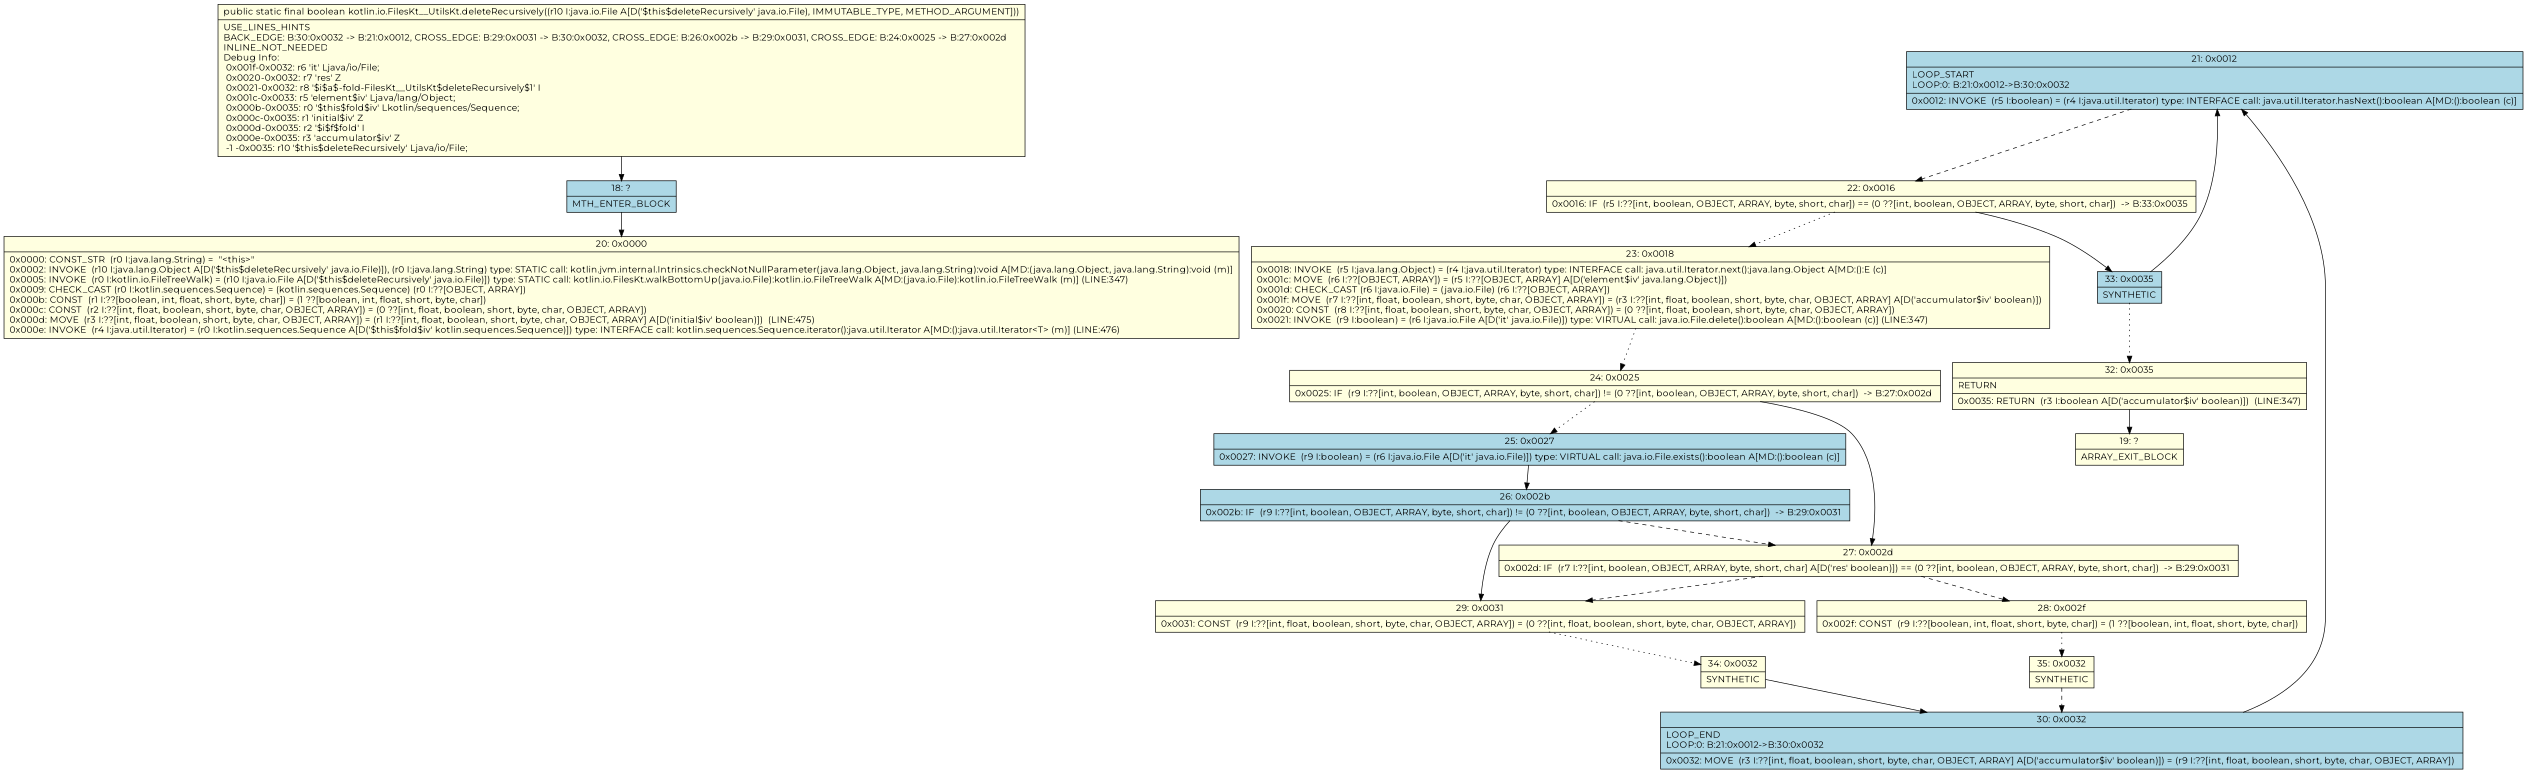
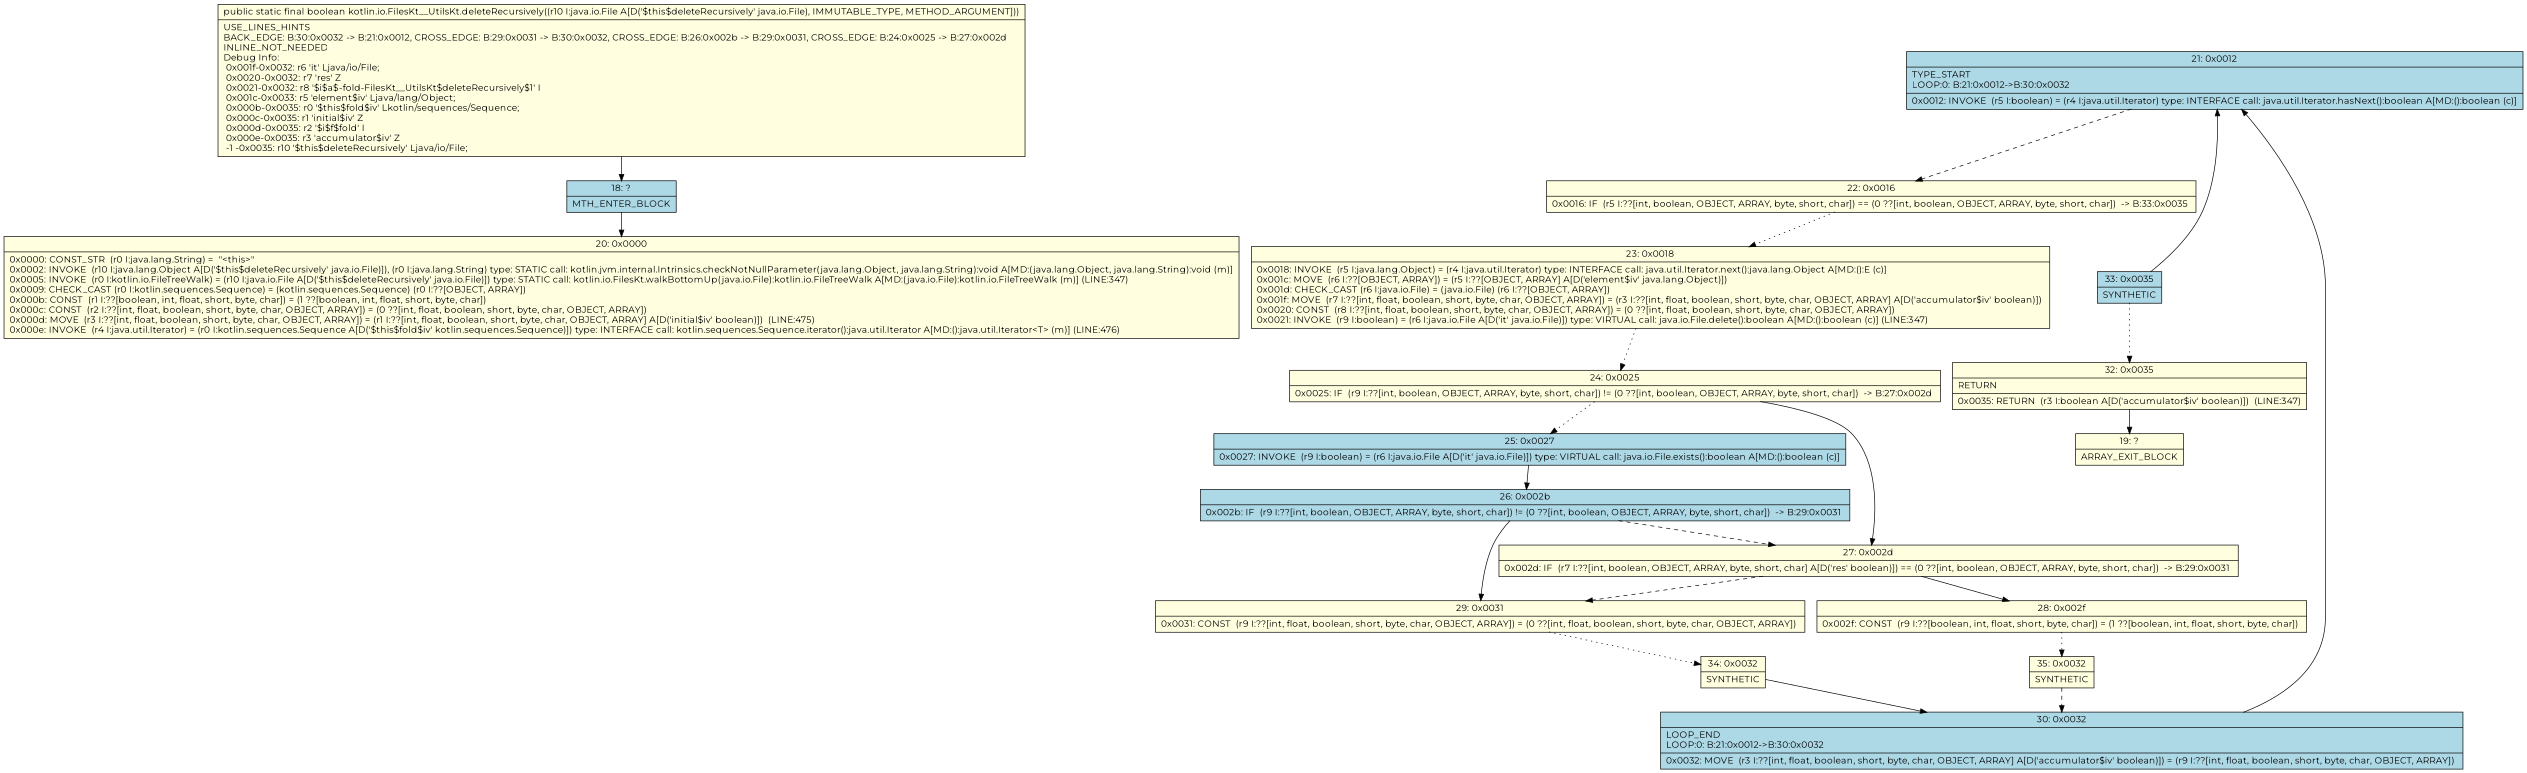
node "21: 0x0012": text "LOOP_START" -> "TYPE_START"
edge "22: 0x0016" -> "33: 0x0035": removed
edge "27: 0x002d" -> "28: 0x002f": style dashed -> solid
